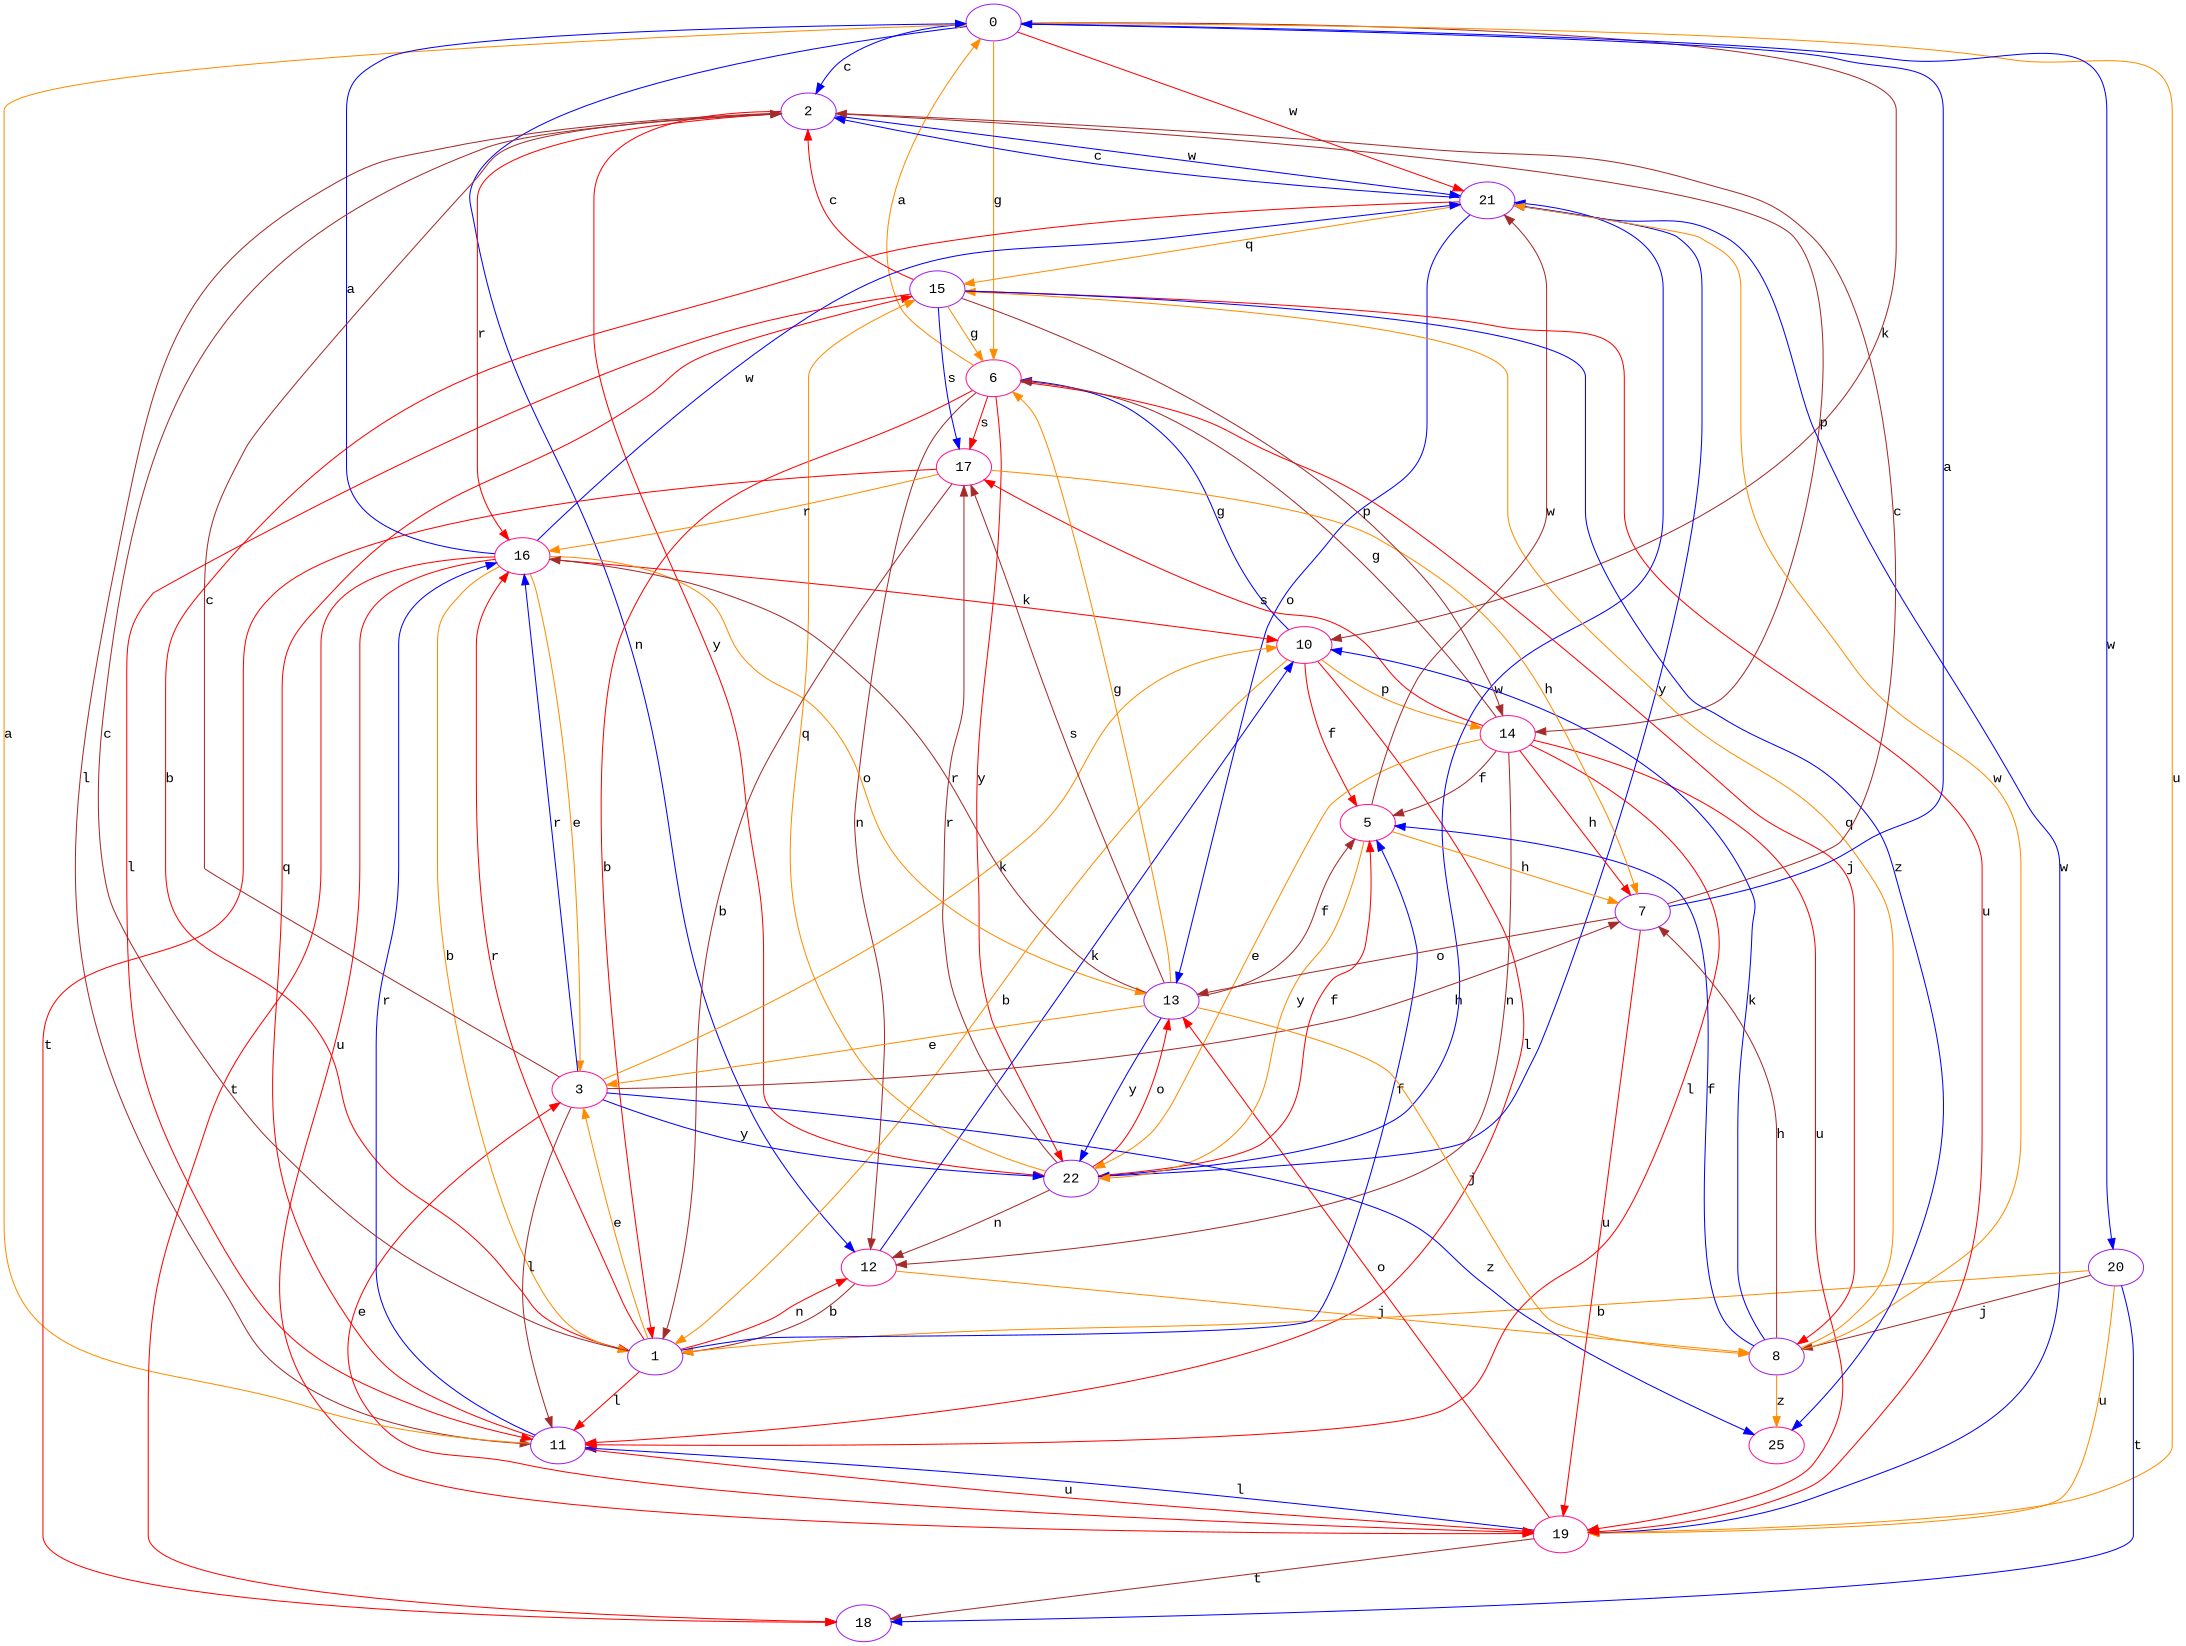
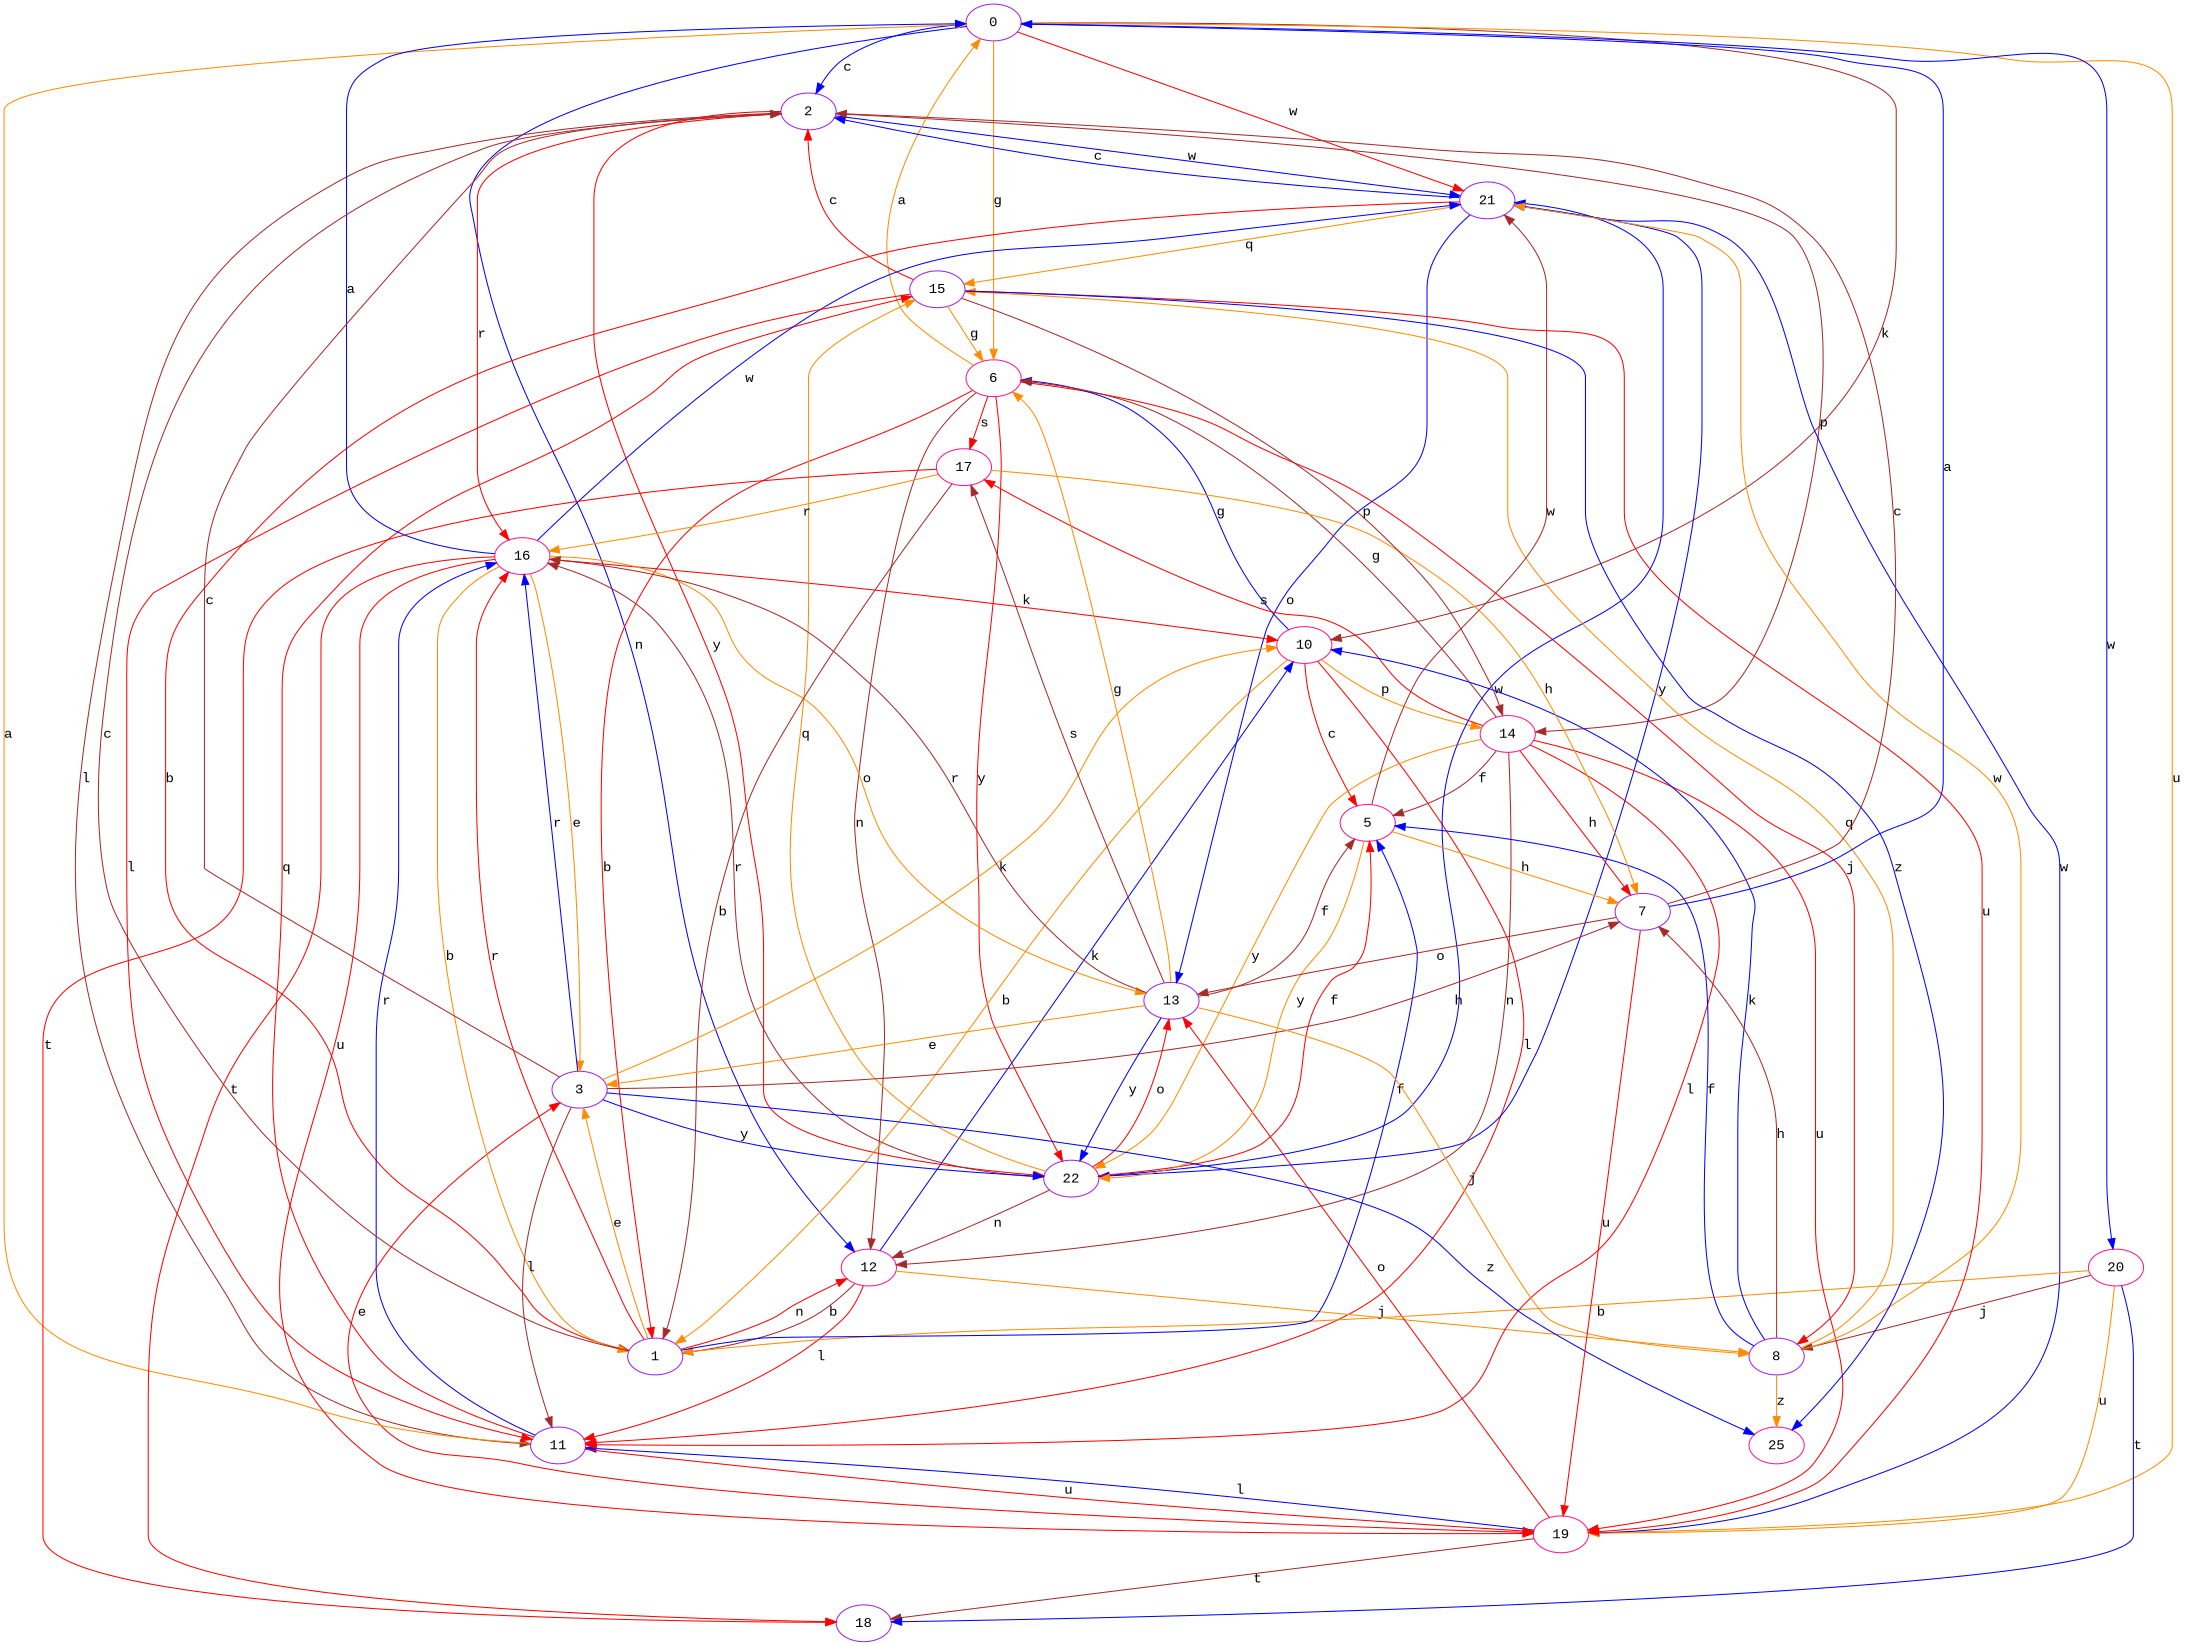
edge "15" -> "17": removed, label "s"
edge "10" -> "5": label "f" -> "c"
edge "22" -> "17": now "22" -> "16"
edge "14" -> "22": label "e" -> "y"
node "3": color deeppink -> purple
node "20": color purple -> deeppink
edge "1" -> "11": now "12" -> "11"
